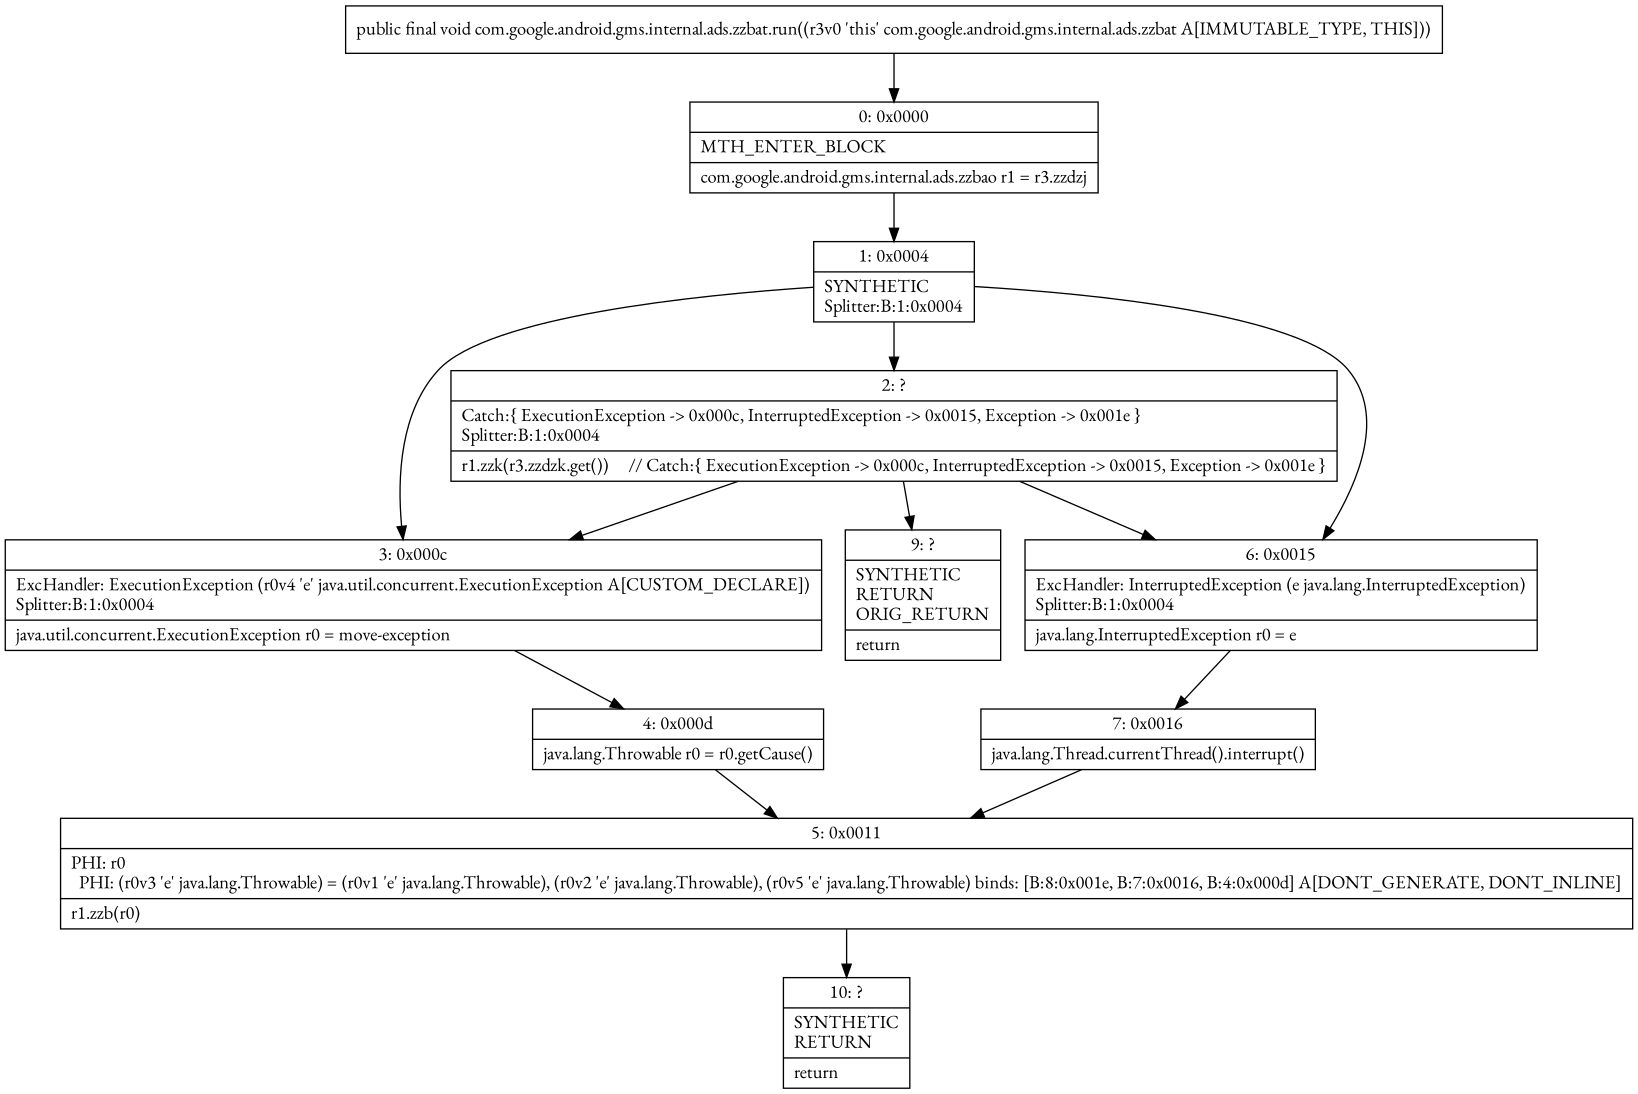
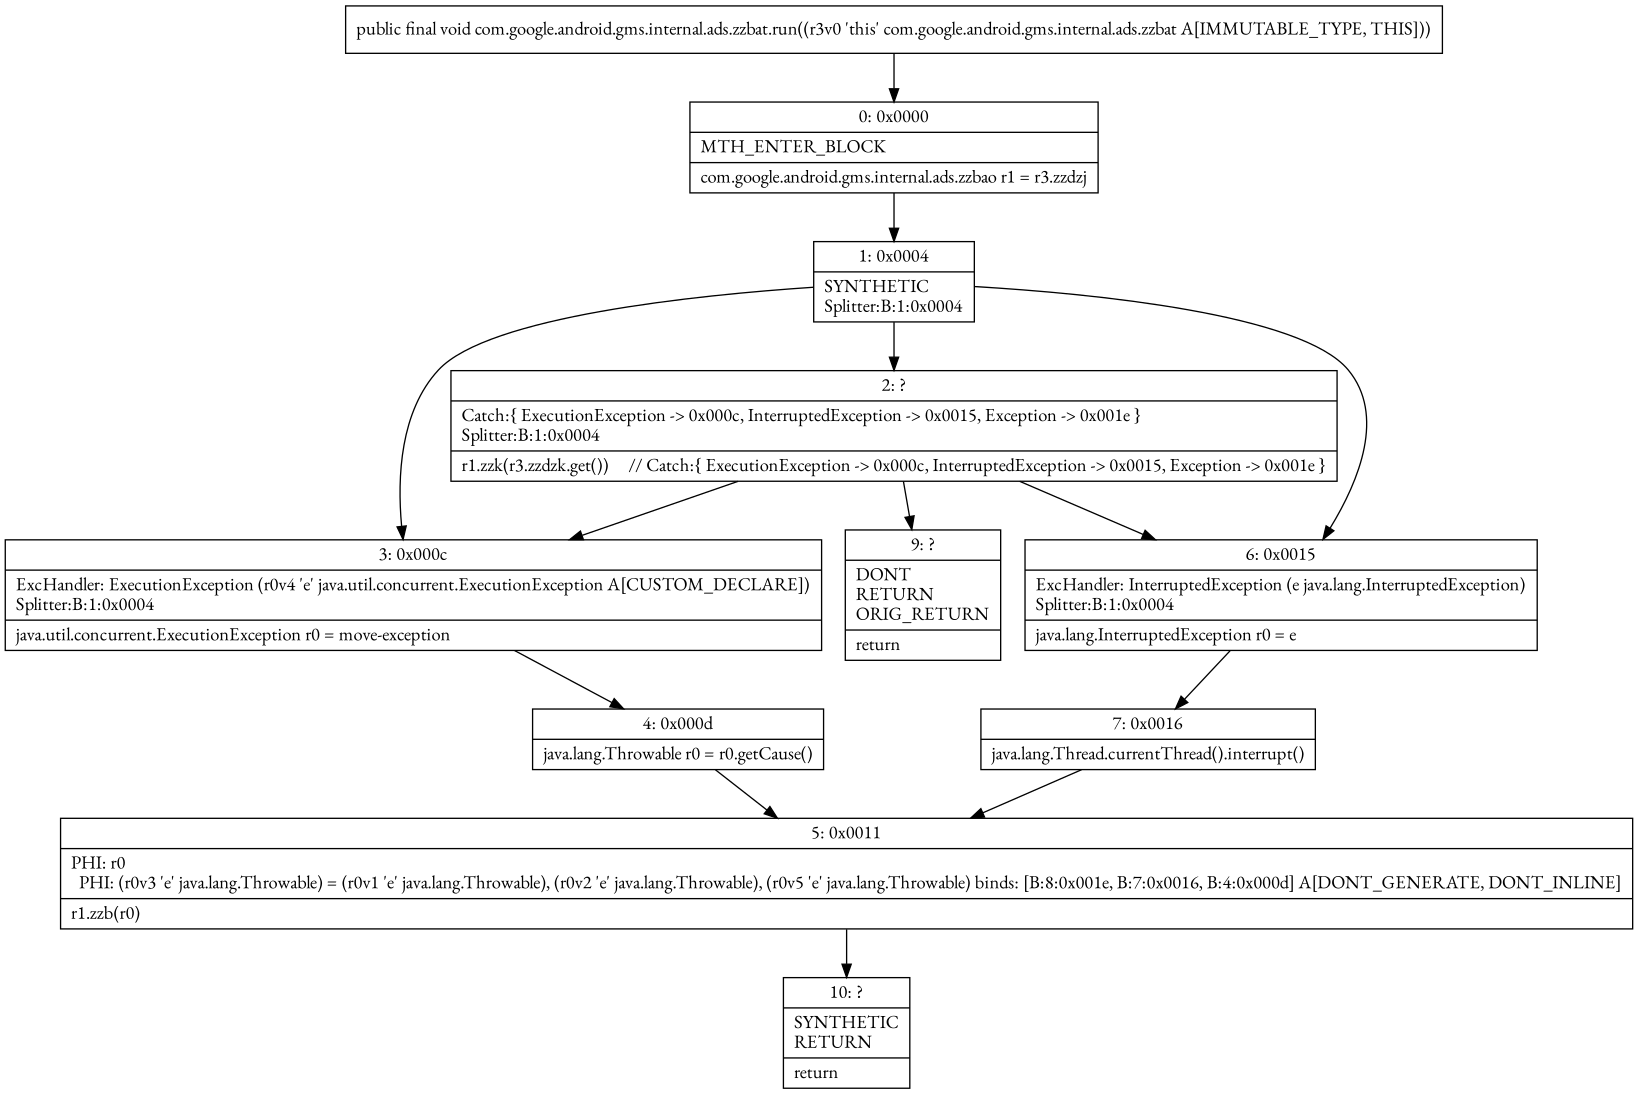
node "9: ?": text "SYNTHETIC" -> "DONT"
